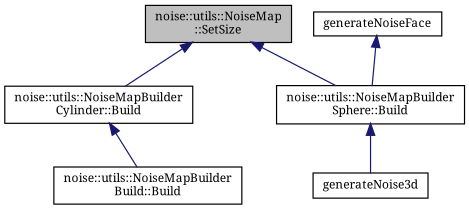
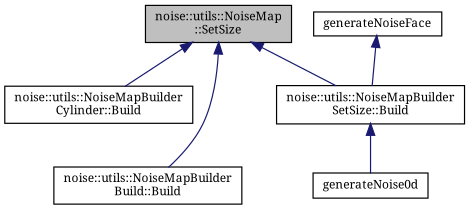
node "noise::utils::NoiseMapBuilder Sphere::Build": label "noise::utils::NoiseMapBuilder Sphere::Build" -> "noise::utils::NoiseMapBuilder SetSize::Build"
edge "noise::utils::NoiseMapBuilder Build::Build" -> "noise::utils::NoiseMapBuilder Cylinder::Build": now "noise::utils::NoiseMapBuilder Build::Build" -> "noise::utils::NoiseMap ::SetSize"
node "generateNoise3d": label "generateNoise3d" -> "generateNoise0d"
